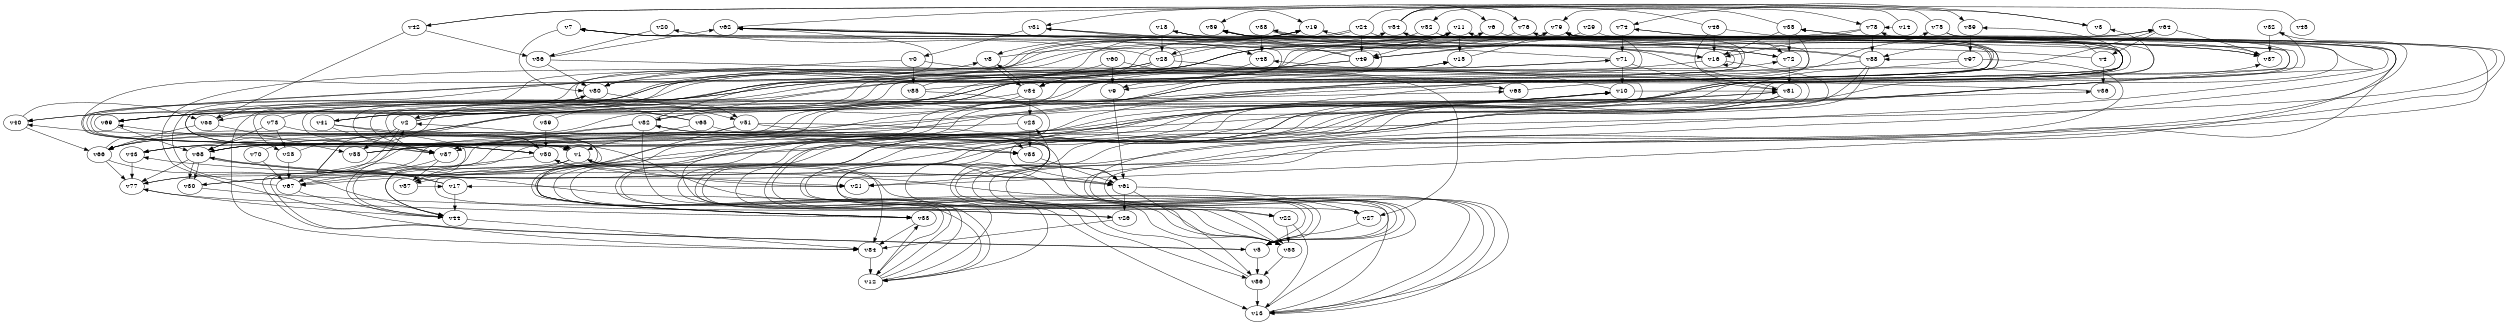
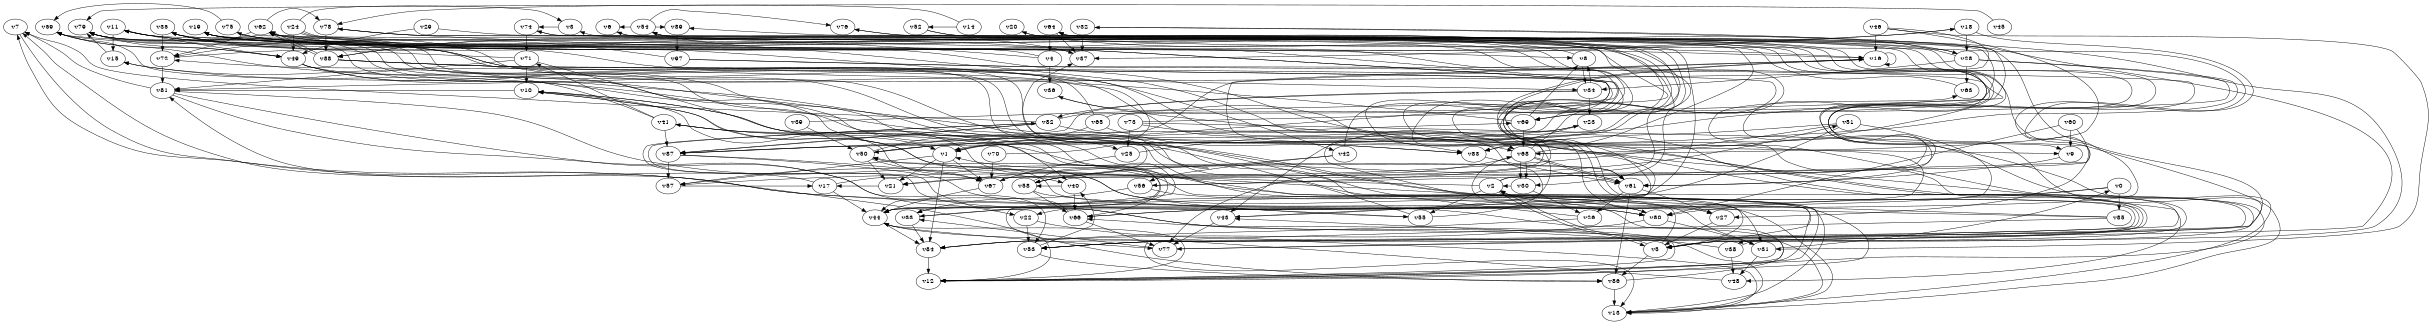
edge "v80" -> "v51": now "v80" -> "v31"
edge "v67" -> "v61": now "v58" -> "v61"
edge "v12" -> "v33": now "v12" -> "v44"
